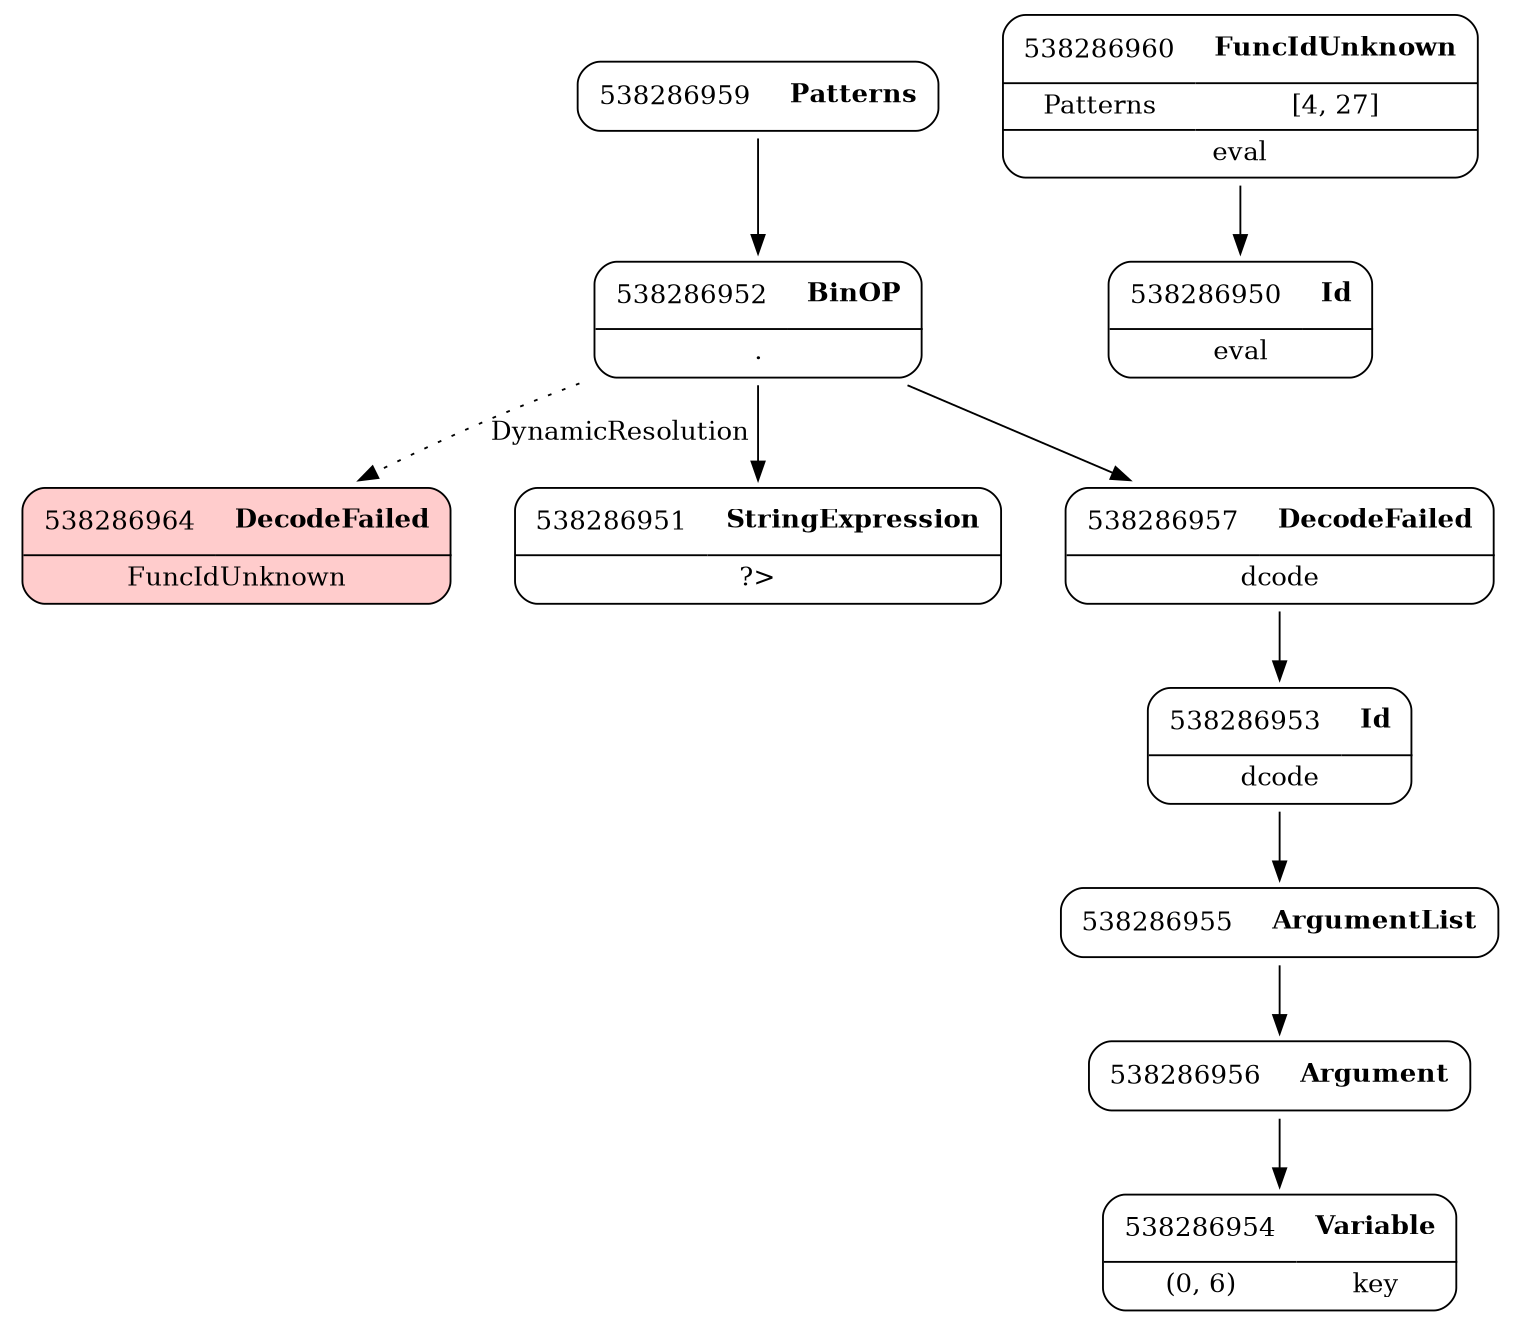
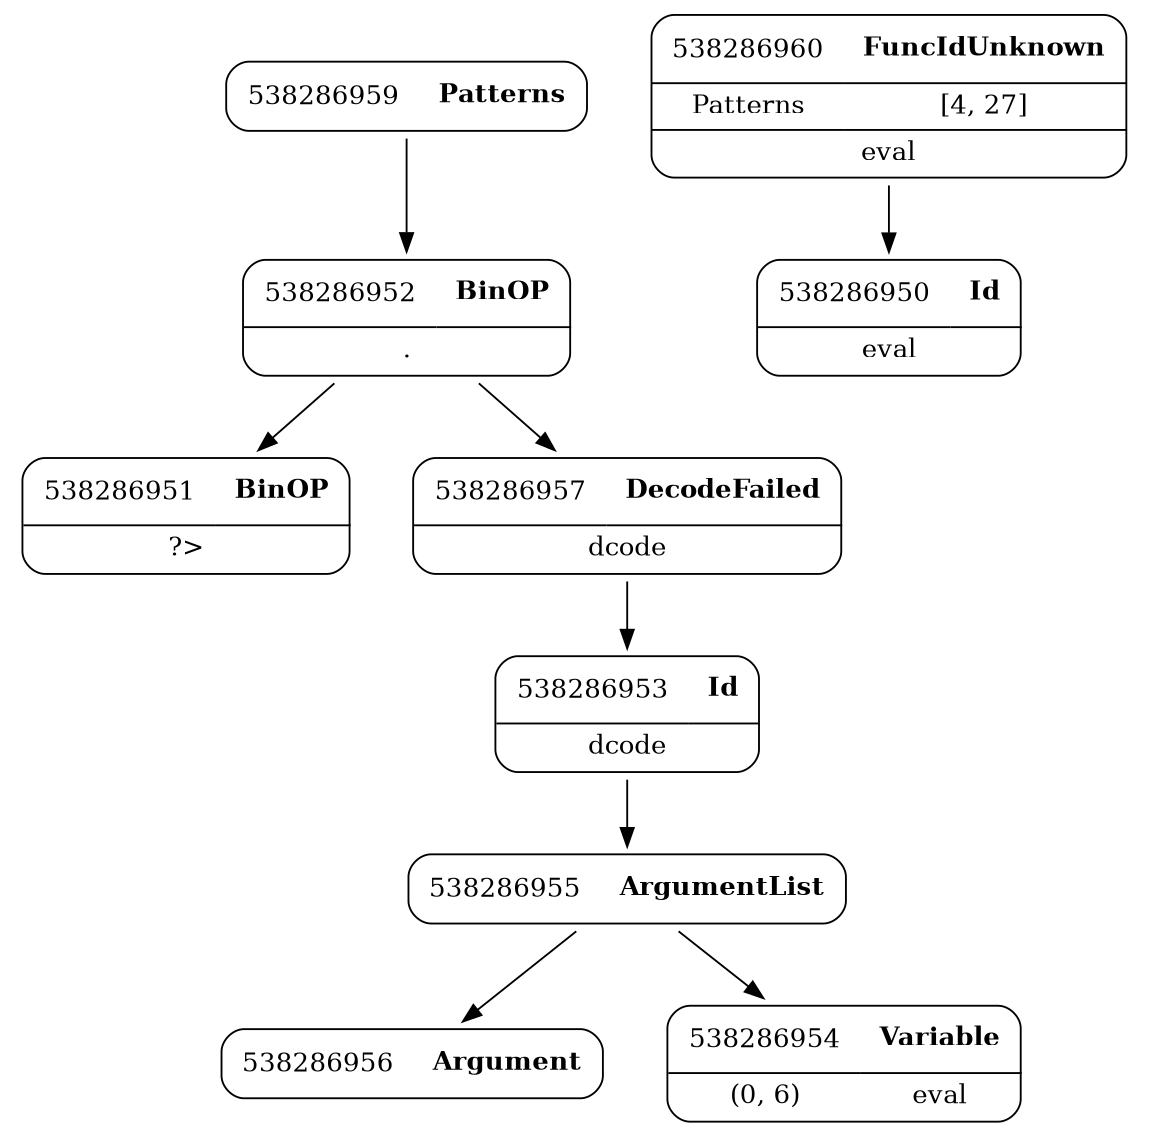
node "538286951": text "StringExpression" -> "BinOP"
node "538286964": removed
edge "538286956" -> "538286954": now "538286955" -> "538286954"
node "538286954": text "key" -> "eval"
